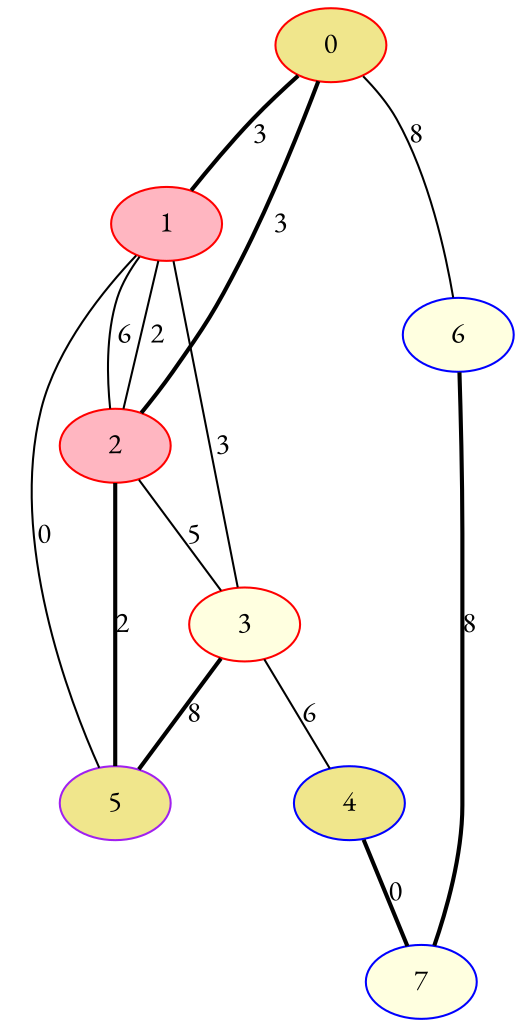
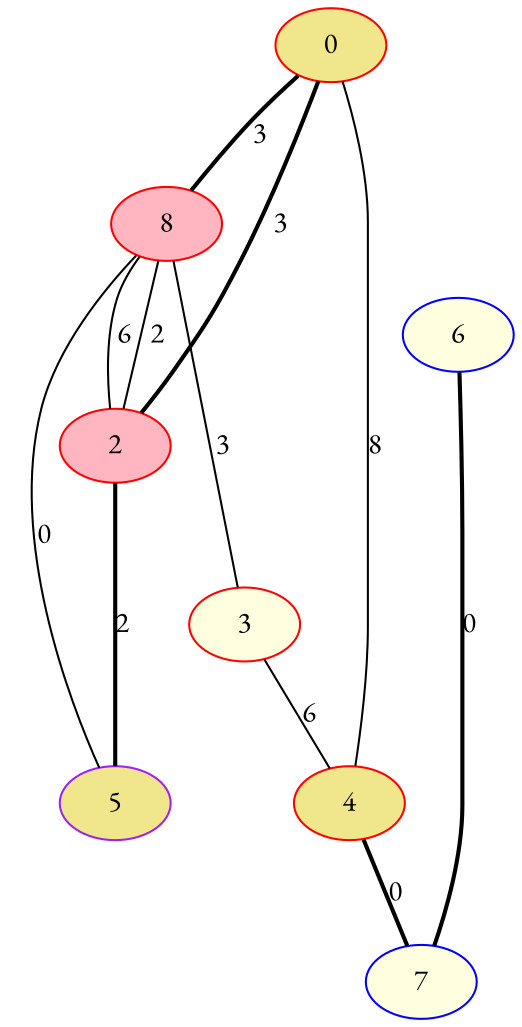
edge "0" -- "6": now "0" -- "4"
node "1": label "1" -> "8"
edge "2" -- "3": removed, label "5"
edge "6" -- "7": label "8" -> "0"
edge "3" -- "5": removed, label "8"
node "4": color blue -> red
